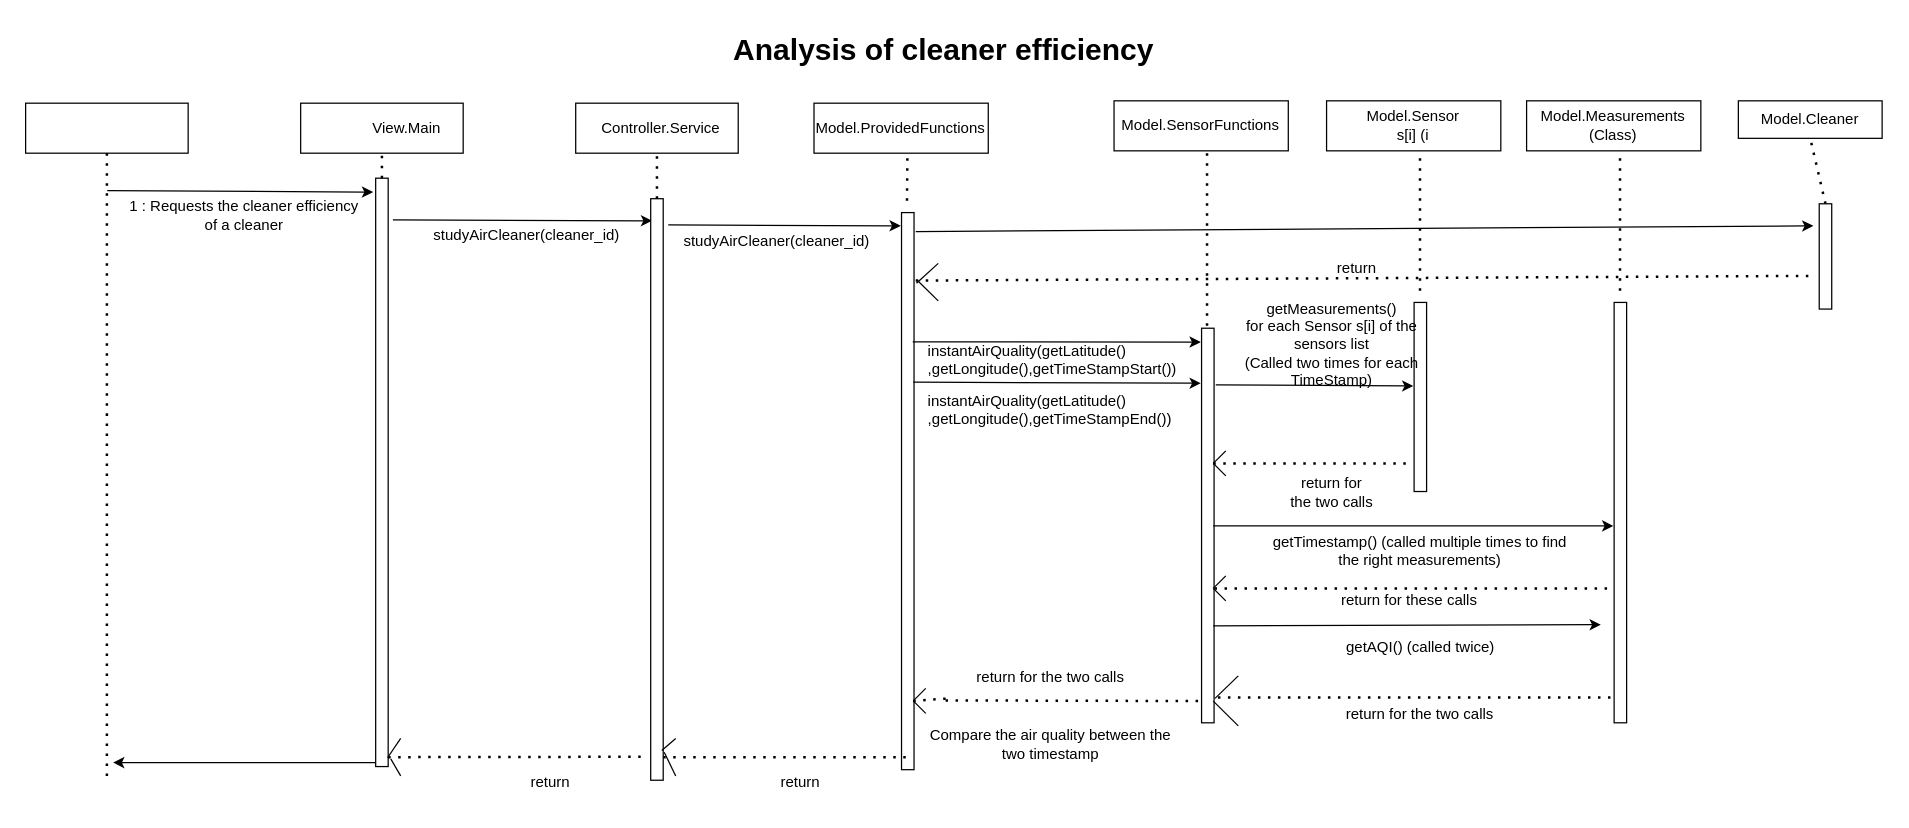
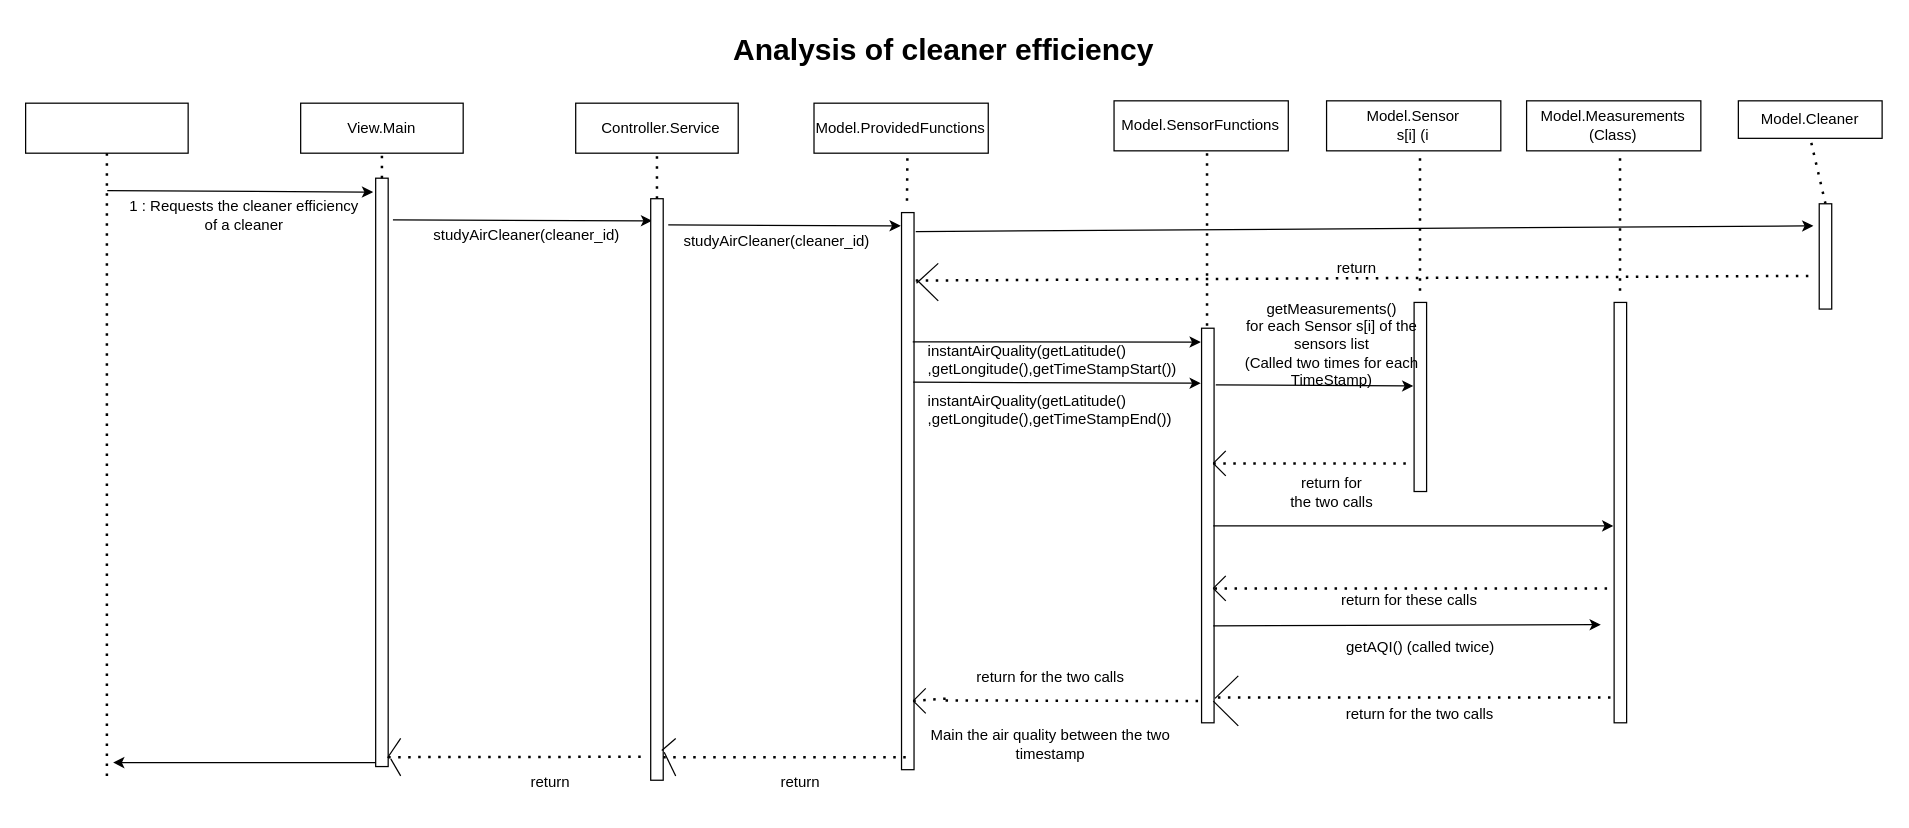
node "View.Main": moved (407, 128) -> (382, 128)
node "getTimestamp() (called multiple times to find the right measurements)": removed
node "Compare the air quality between the two timestamp": label "Compare the air quality between the two timestamp" -> "Main the air quality between the two timestamp"
